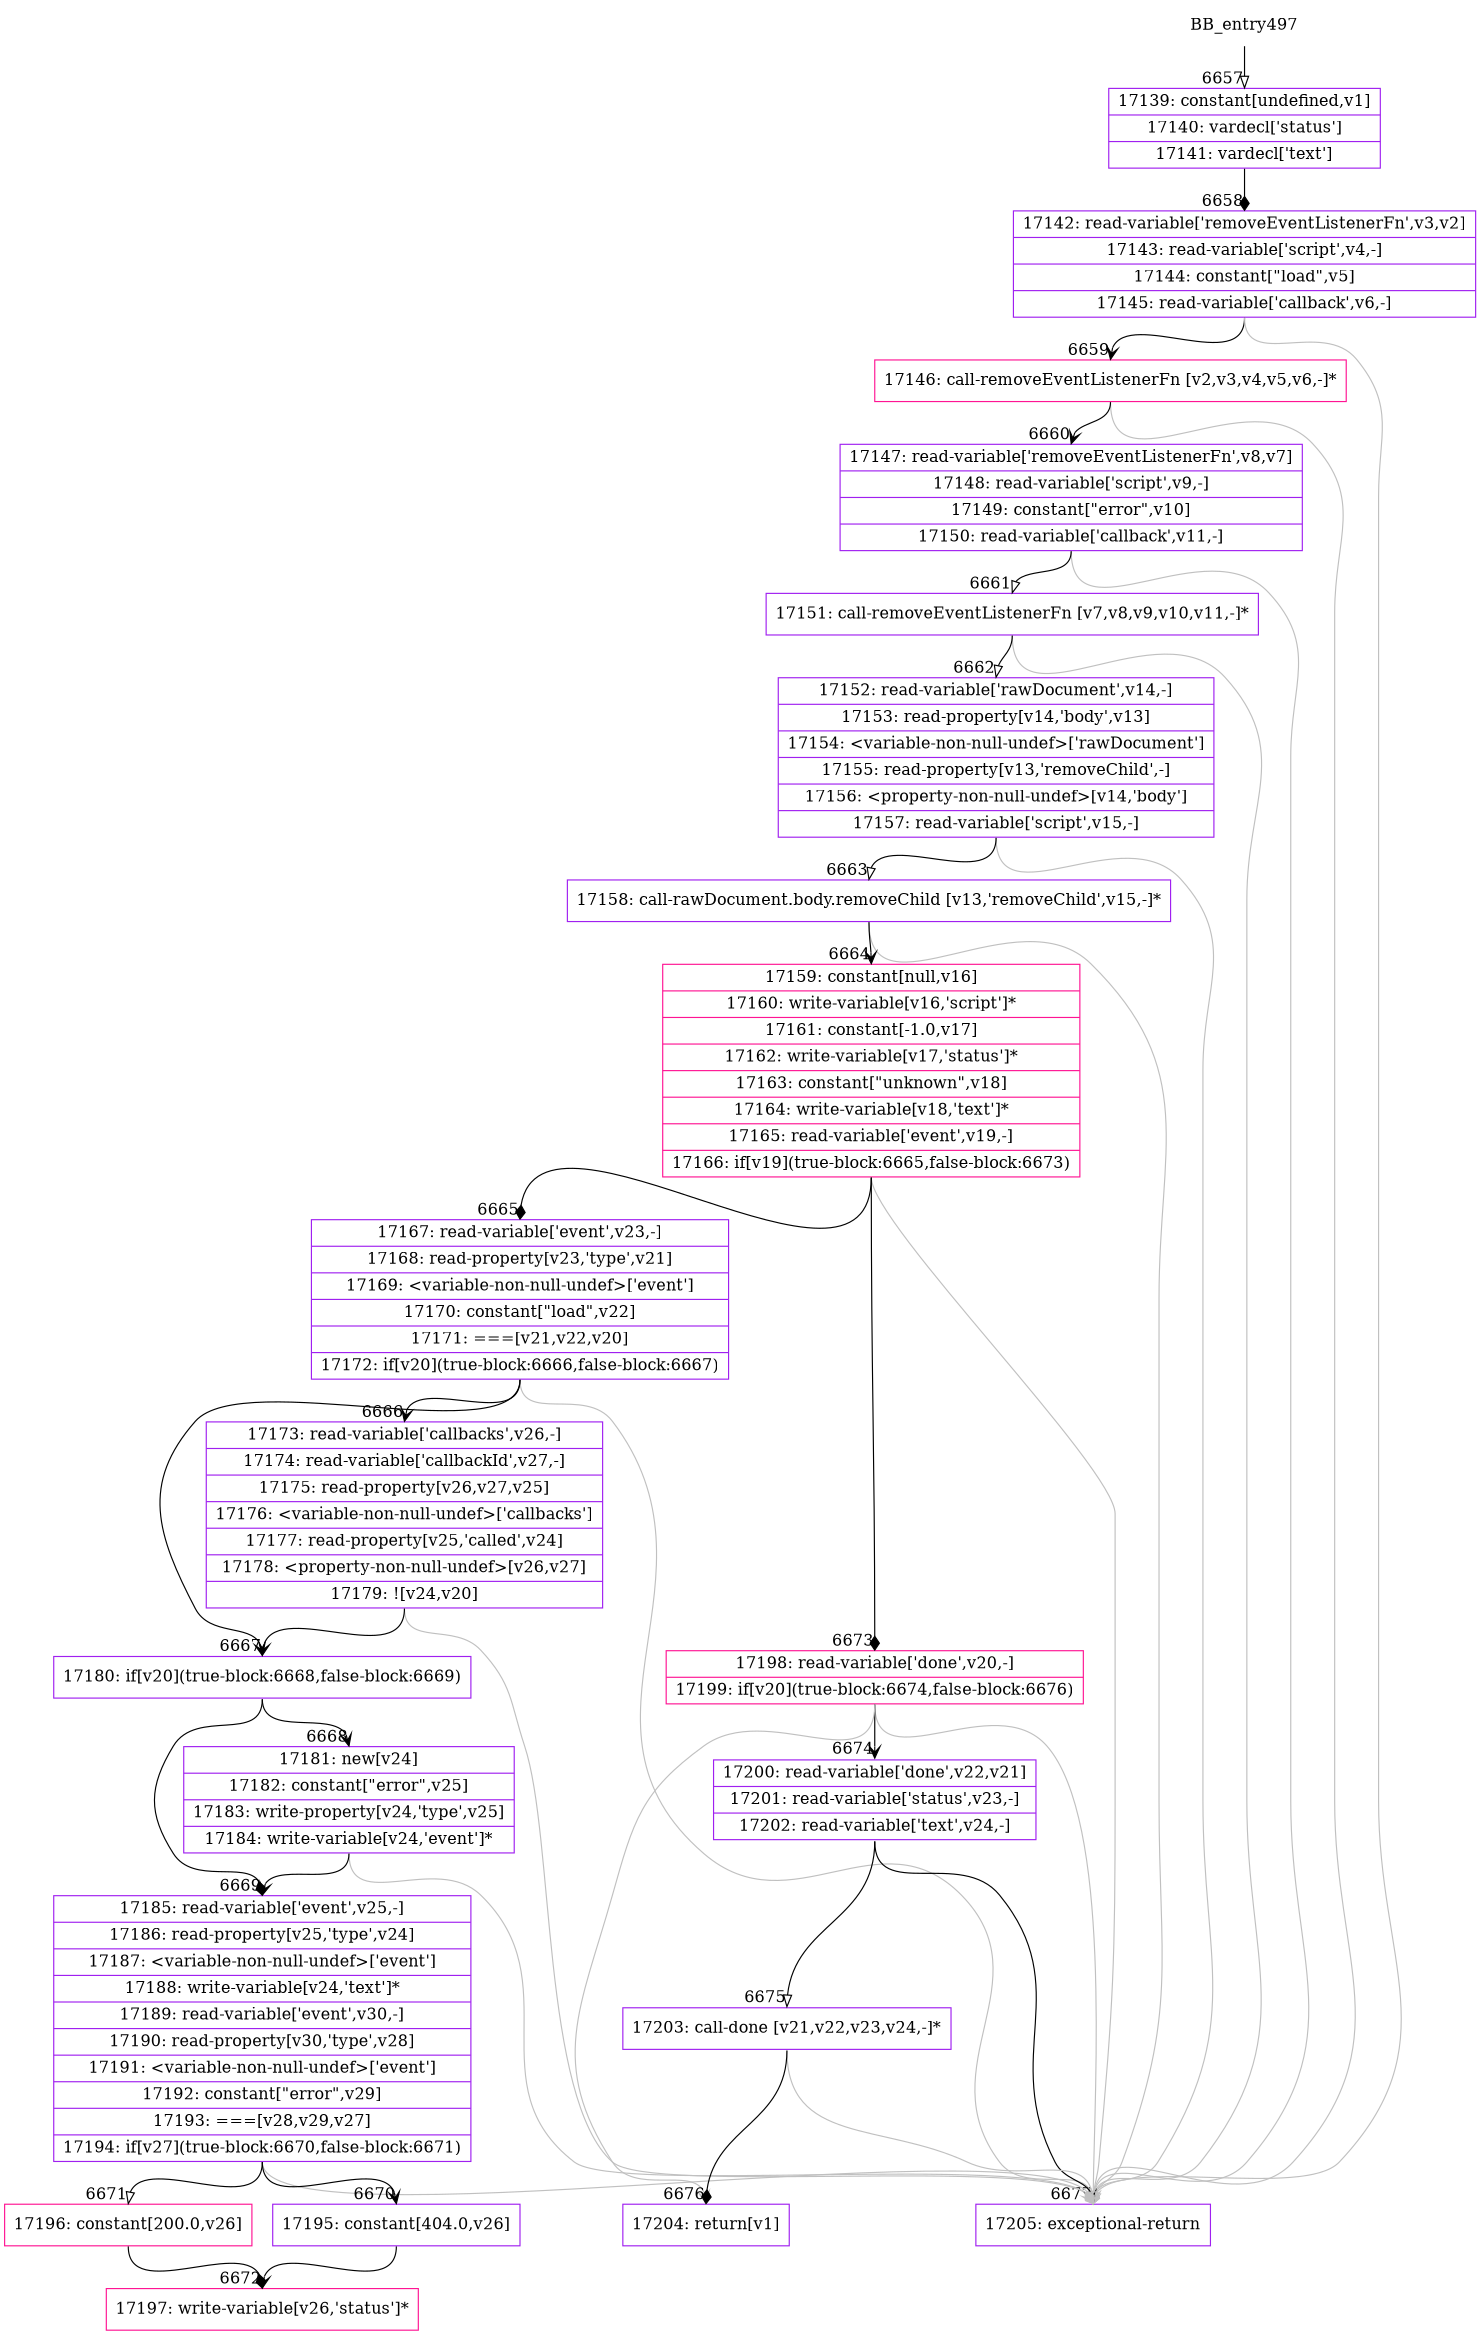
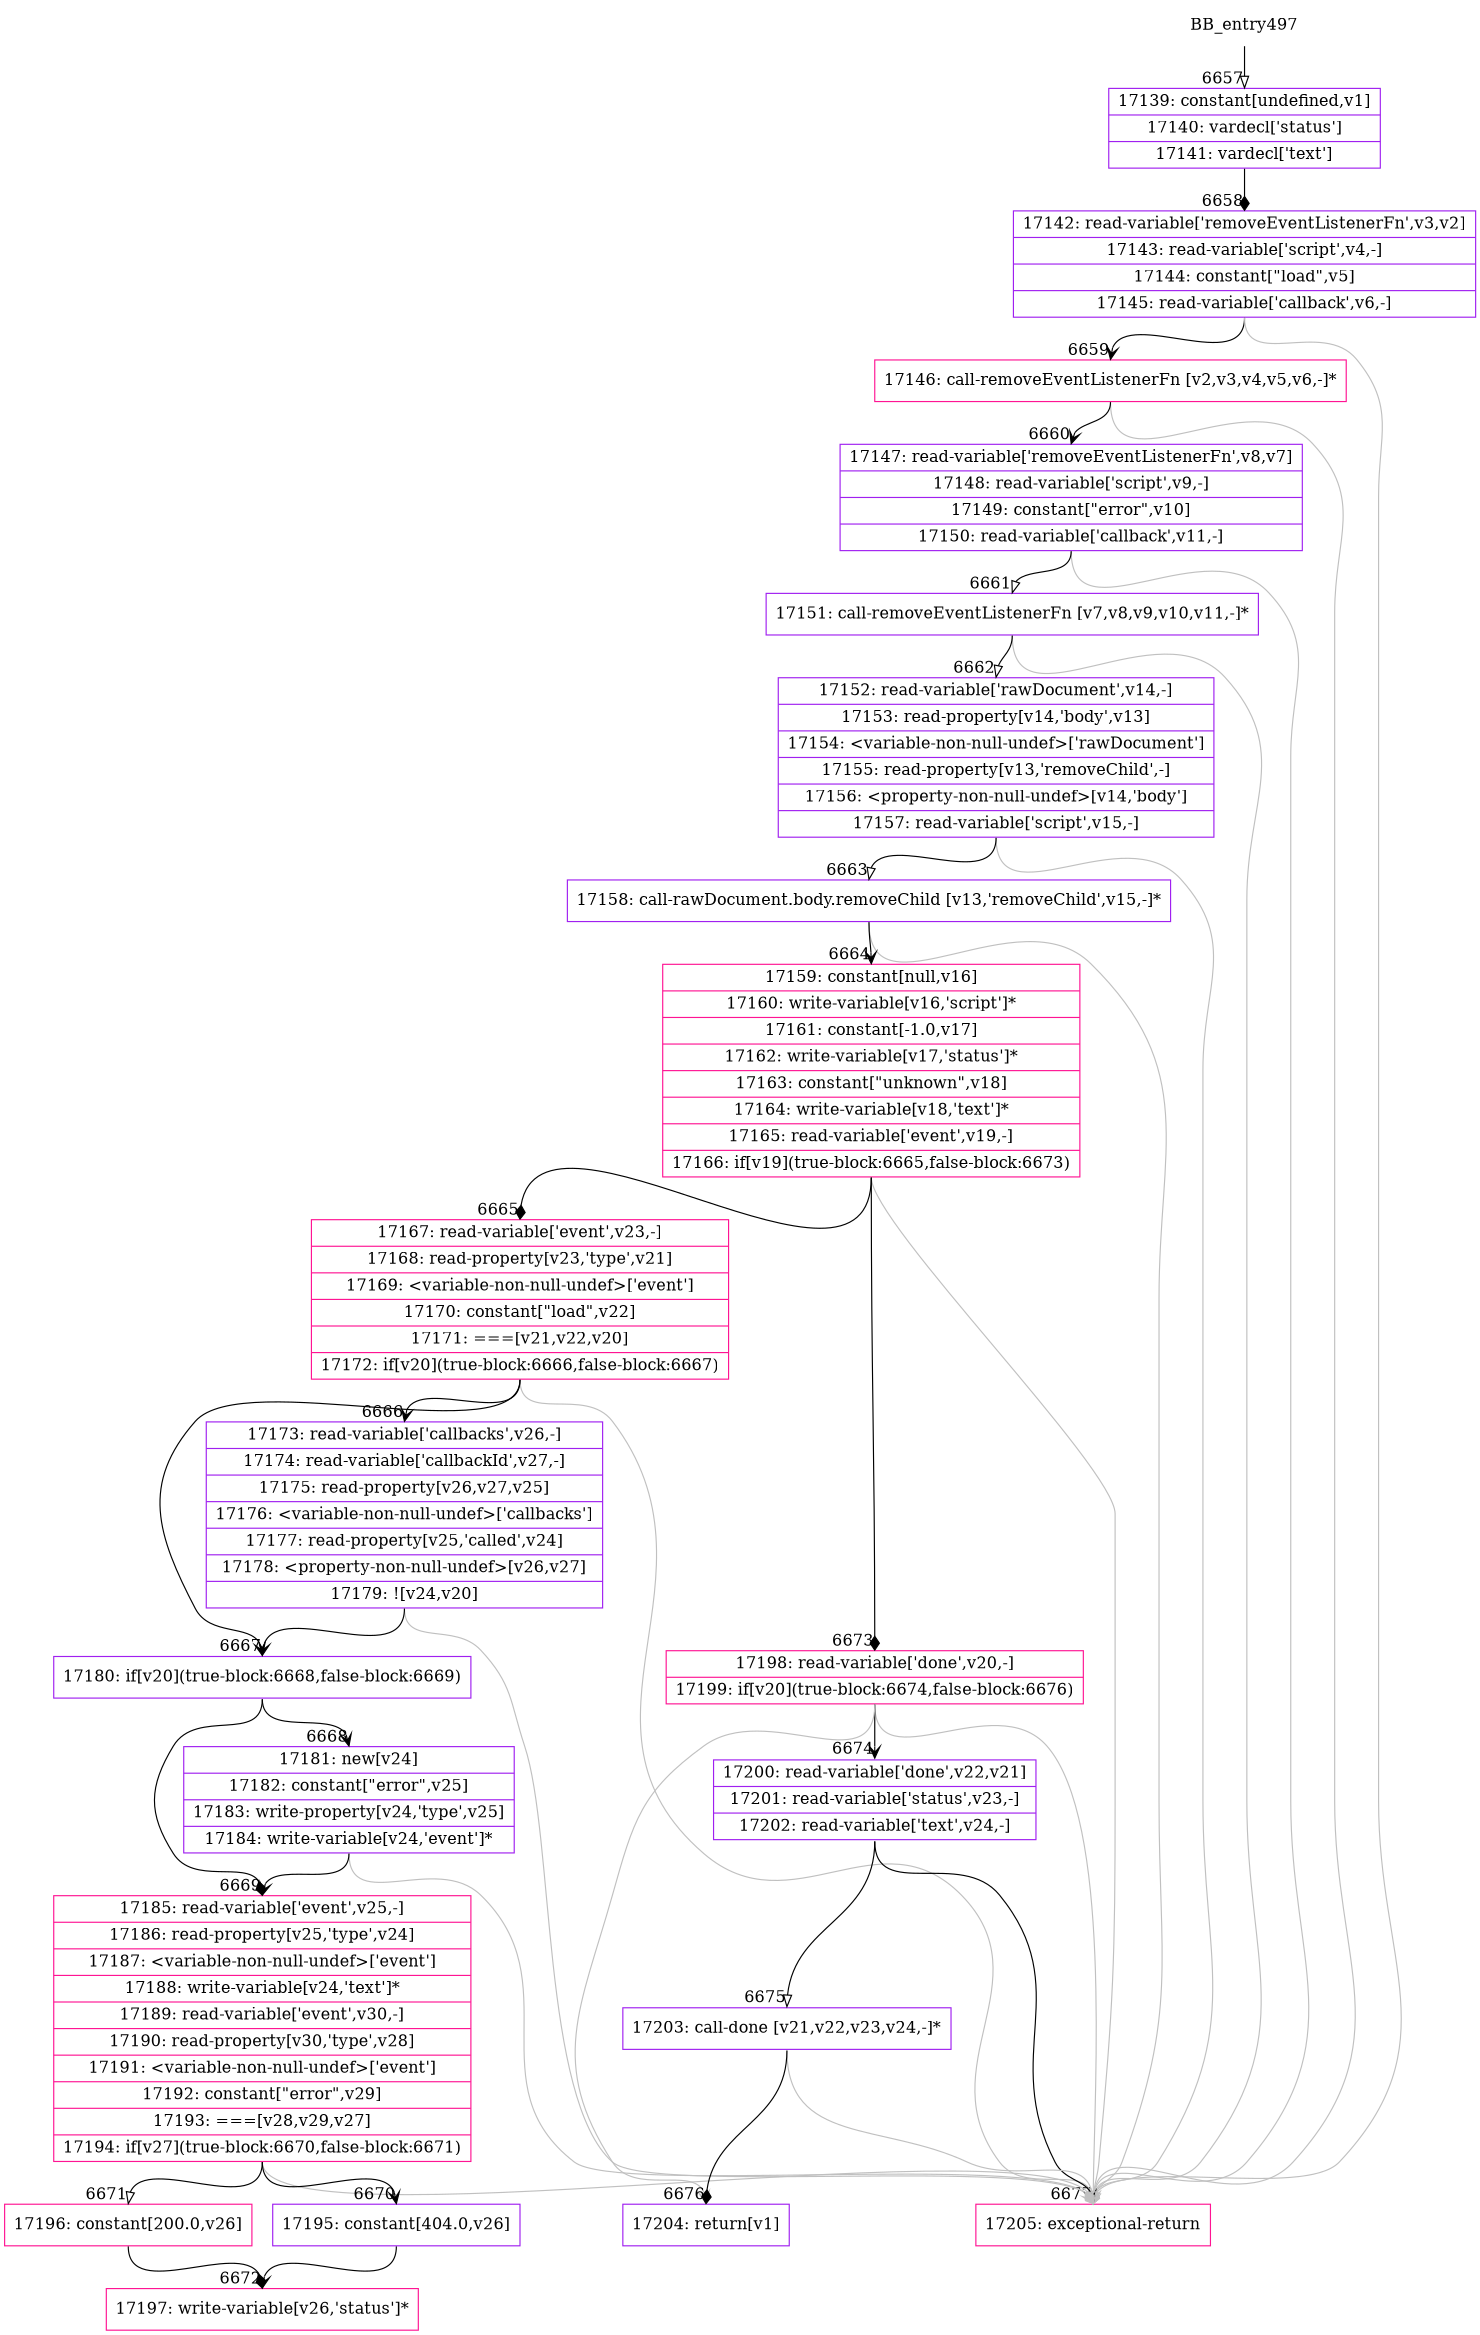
node "17167: read-variable['event',v23,-]": color purple -> deeppink
node "17185: read-variable['event',v25,-]": color purple -> deeppink
node "17205: exceptional-return": color purple -> deeppink
